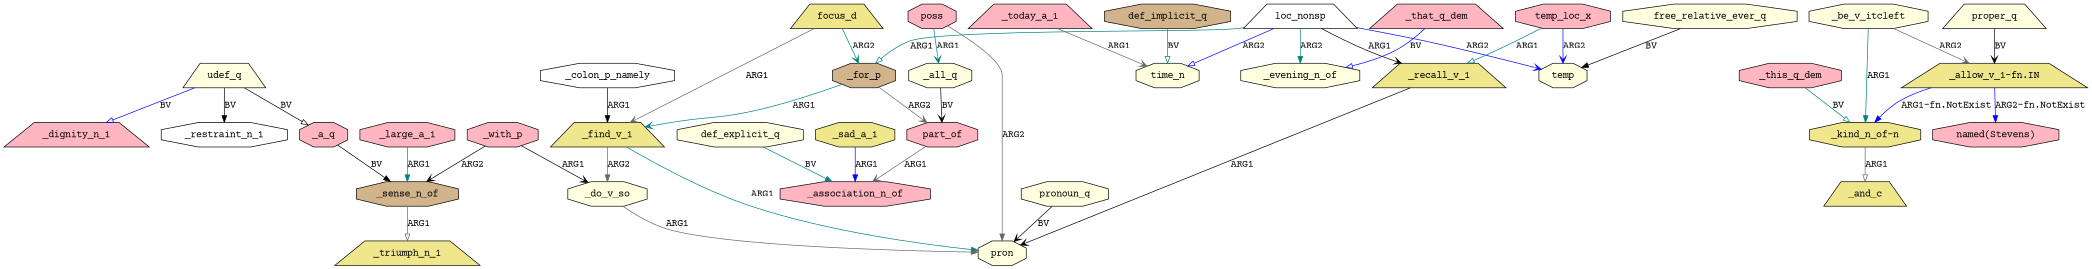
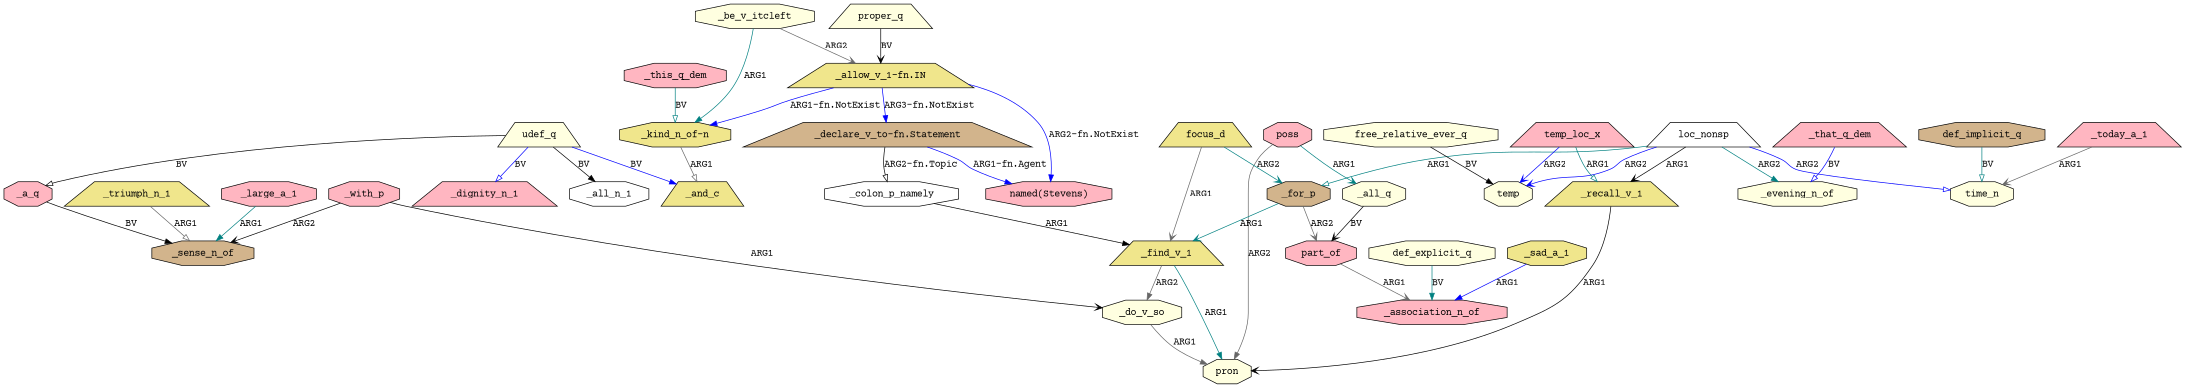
node "temp_loc_x": shape octagon -> trapezium
node "_restraint_n_1": label "_restraint_n_1" -> "_all_n_1"
node "_declare_v_to-fn.Statement": added
edge "udef_q" -> "_and_c": added, label "BV"
node "pronoun_q": removed
edge "_sense_n_of" -> "_triumph_n_1": reversed
